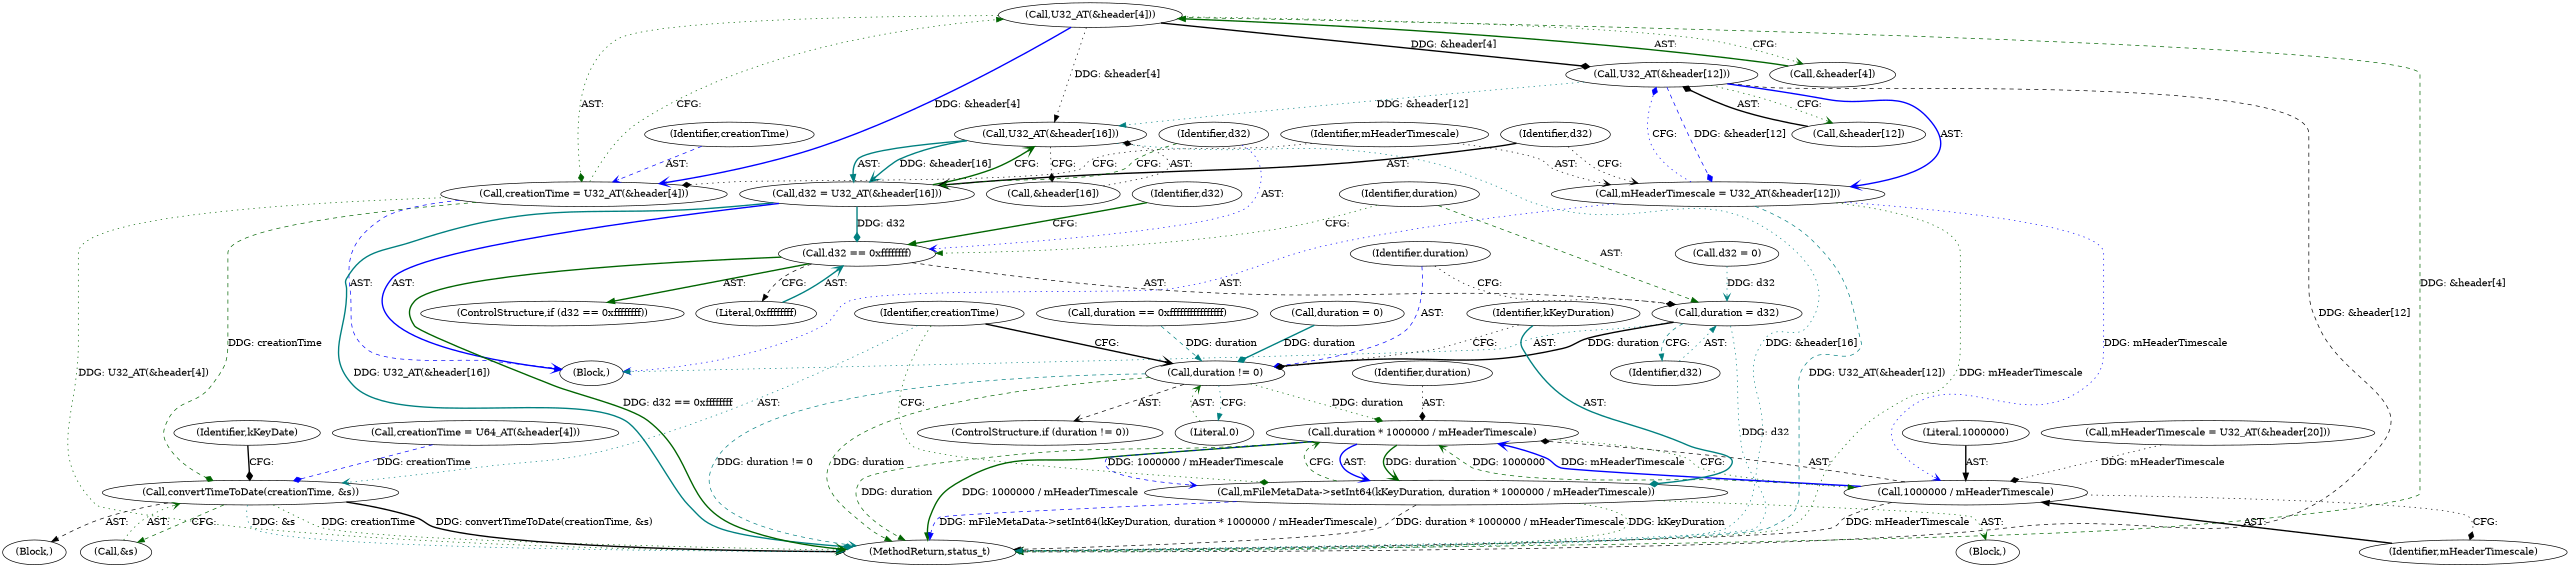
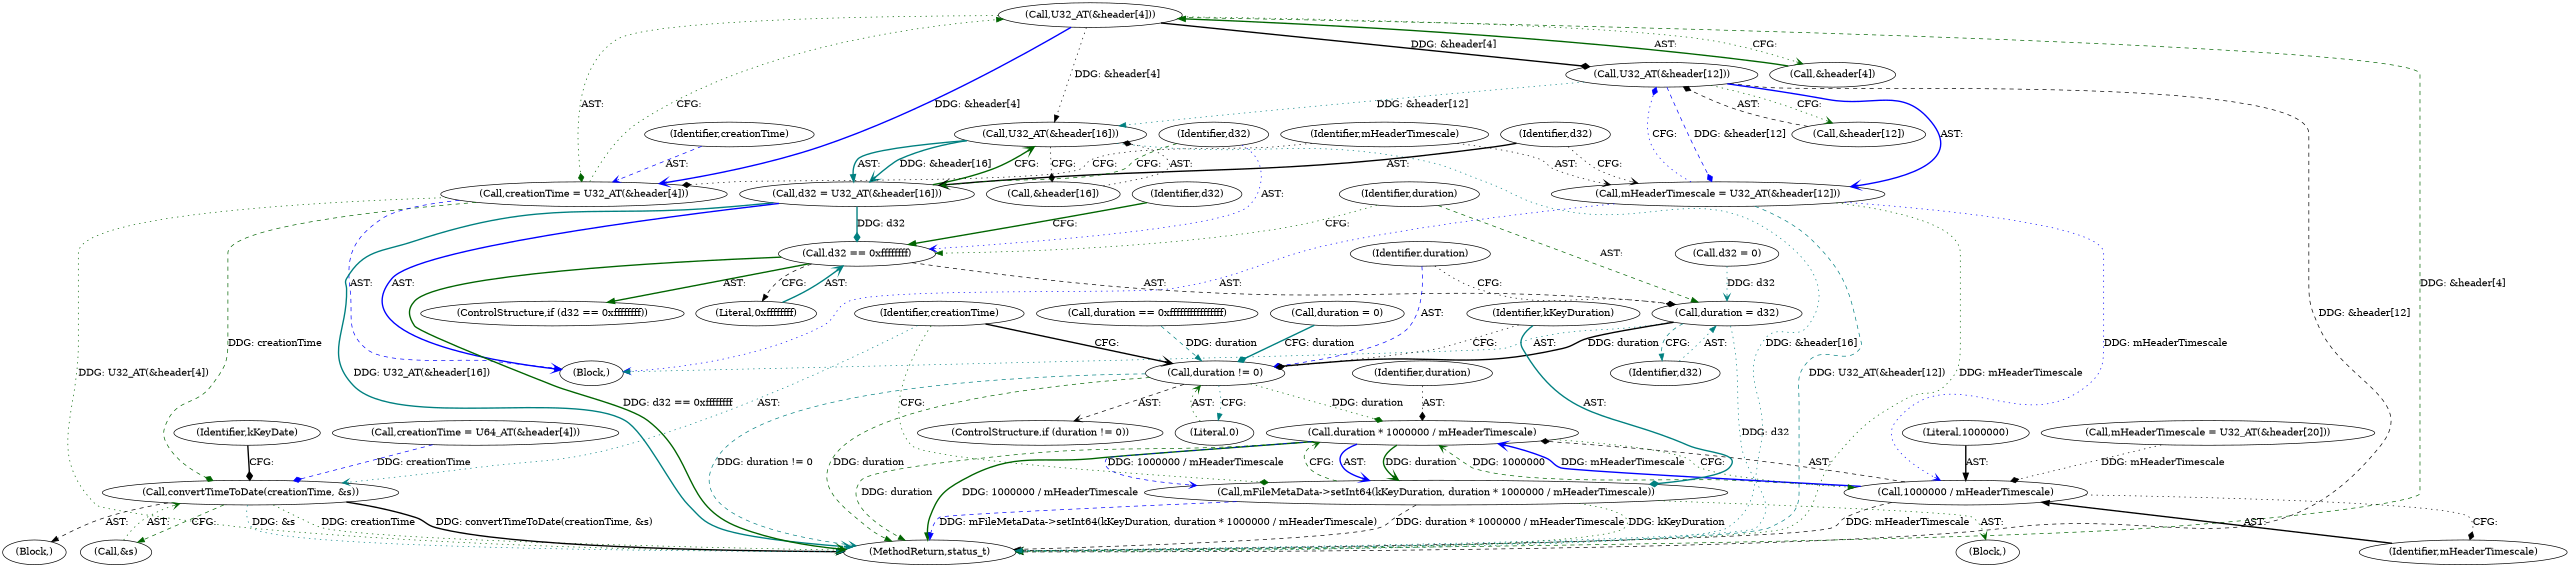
edge "(Call,&header[12])" -> "(Call,U32_AT(&header[12]))": style bold -> dashed
edge "(Call,duration = 0)" -> "(Call,duration != 0)": label "DDG: duration" -> "CFG: duration"
edge "(Call,d32 = U32_AT(&header[16]))" -> "(MethodReturn,status_t)": arrowhead diamond -> vee
